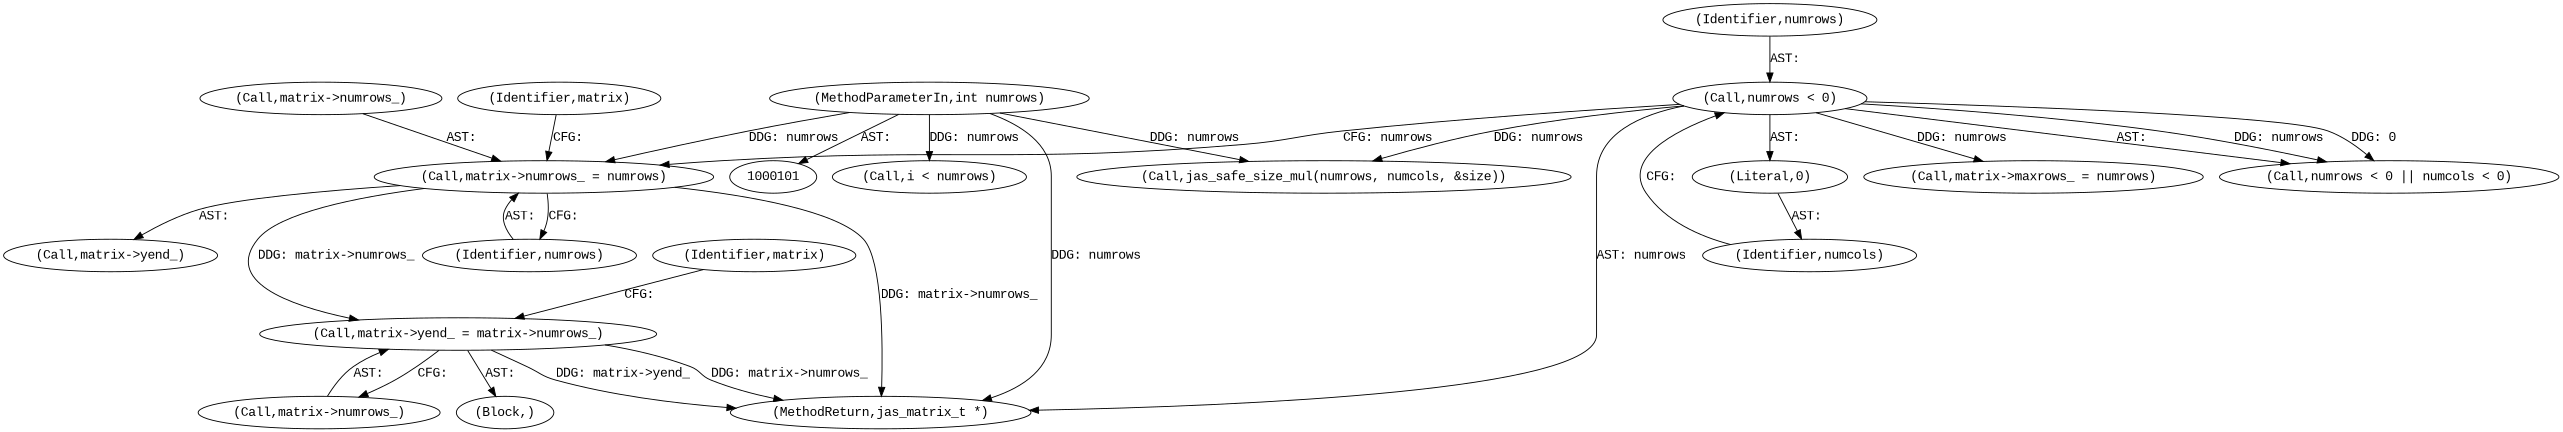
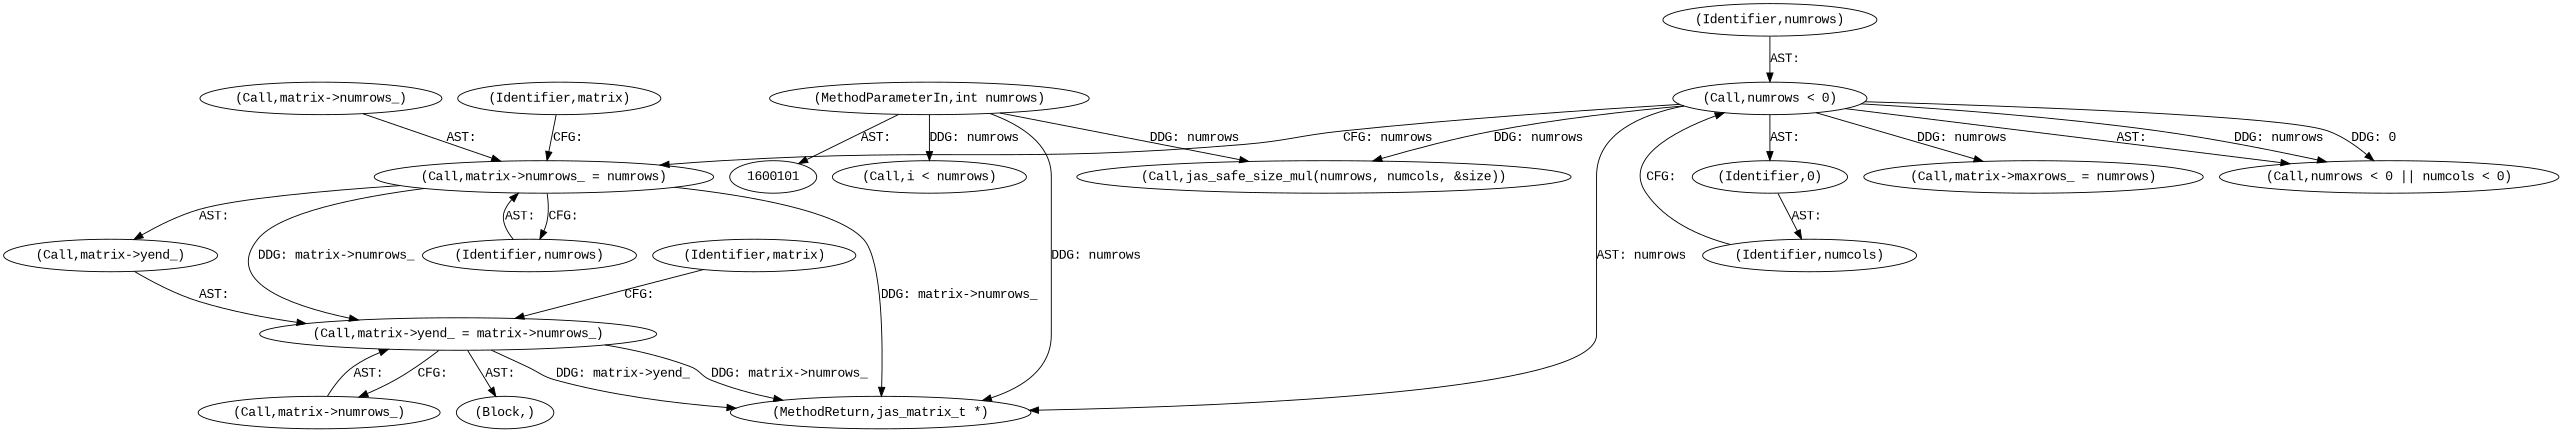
edge "(MethodParameterIn,int numrows)" -> "(Call,matrix->numrows_ = numrows)": removed, label "DDG: numrows"
node "1000101": label "1000101" -> "1600101"
node "(Literal,0)": label "(Literal,0)" -> "(Identifier,0)"
edge "(Call,matrix->yend_)" -> "(Call,matrix->yend_ = matrix->numrows_)": added, label "AST:"
